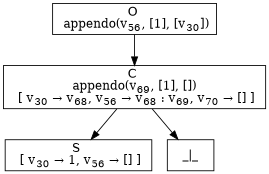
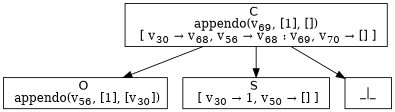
edge "O" -> "C": reversed
node "S": text "56" -> "50"
